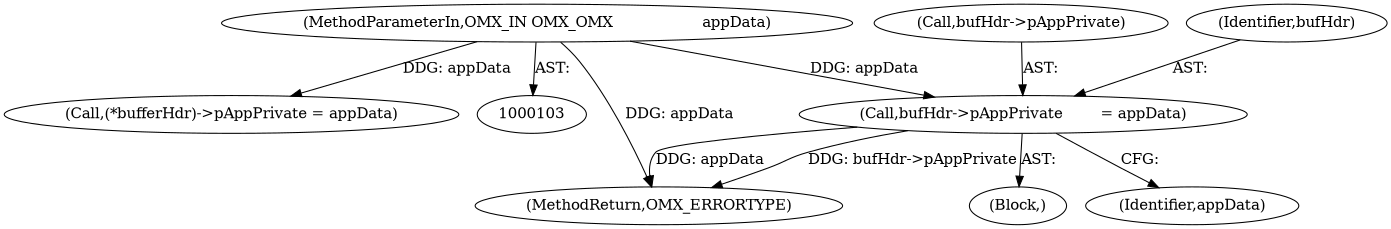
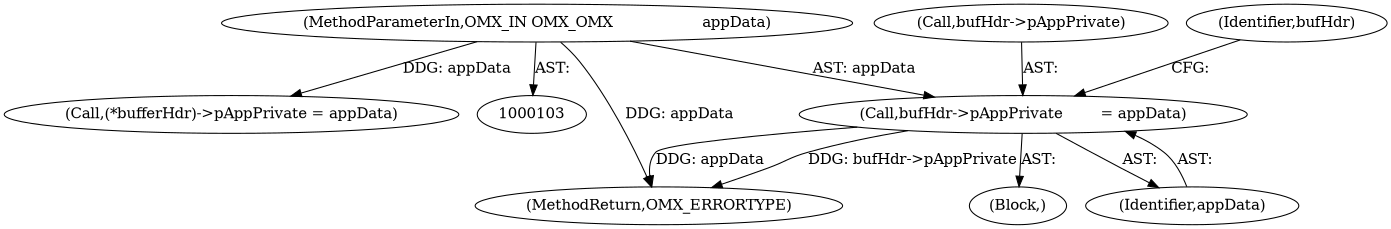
edge "(MethodParameterIn,OMX_IN OMX_OMX                   appData)" -> "(Call,bufHdr->pAppPrivate        = appData)": label "DDG: appData" -> "AST: appData"
edge "(Identifier,bufHdr)" -> "(Call,bufHdr->pAppPrivate        = appData)": label "AST: " -> "CFG: "
edge "(Identifier,appData)" -> "(Call,bufHdr->pAppPrivate        = appData)": added, label "AST:"
edge "(Call,bufHdr->pAppPrivate        = appData)" -> "(Identifier,appData)": label "CFG: " -> "AST: "
